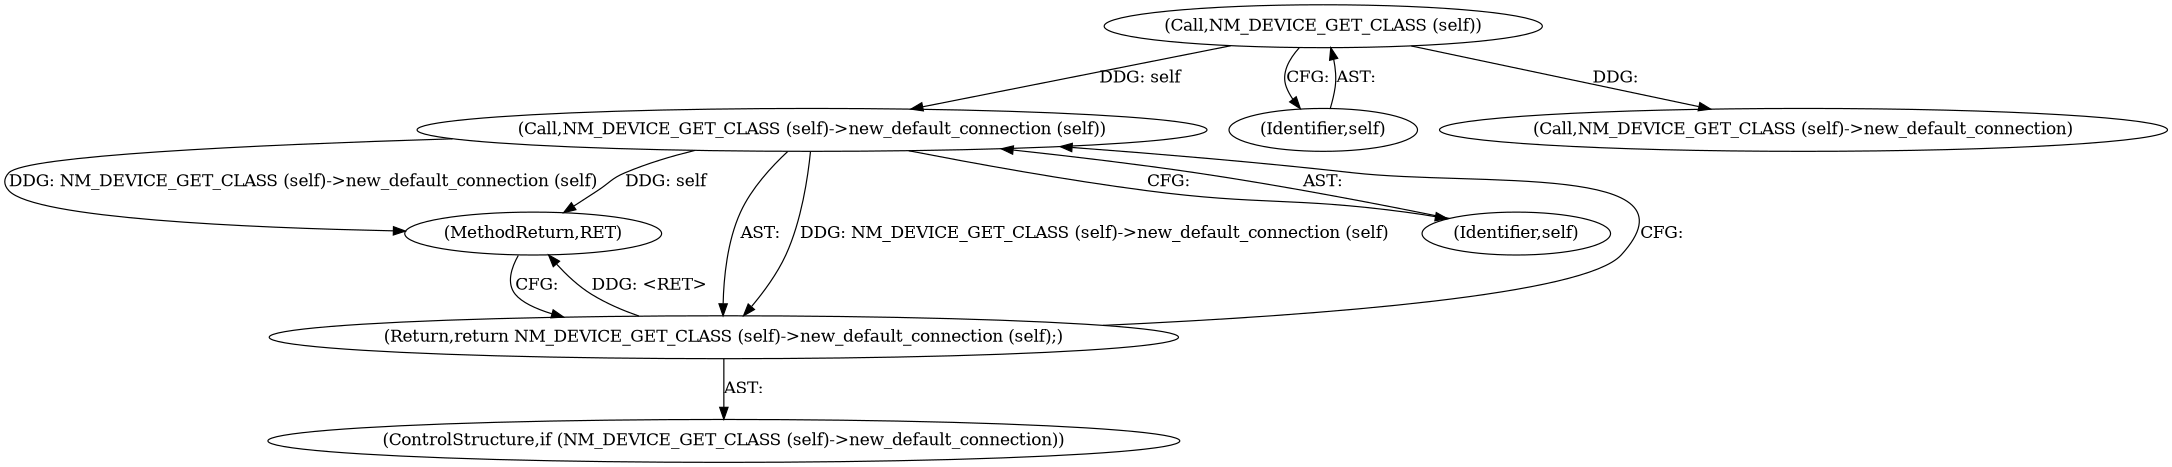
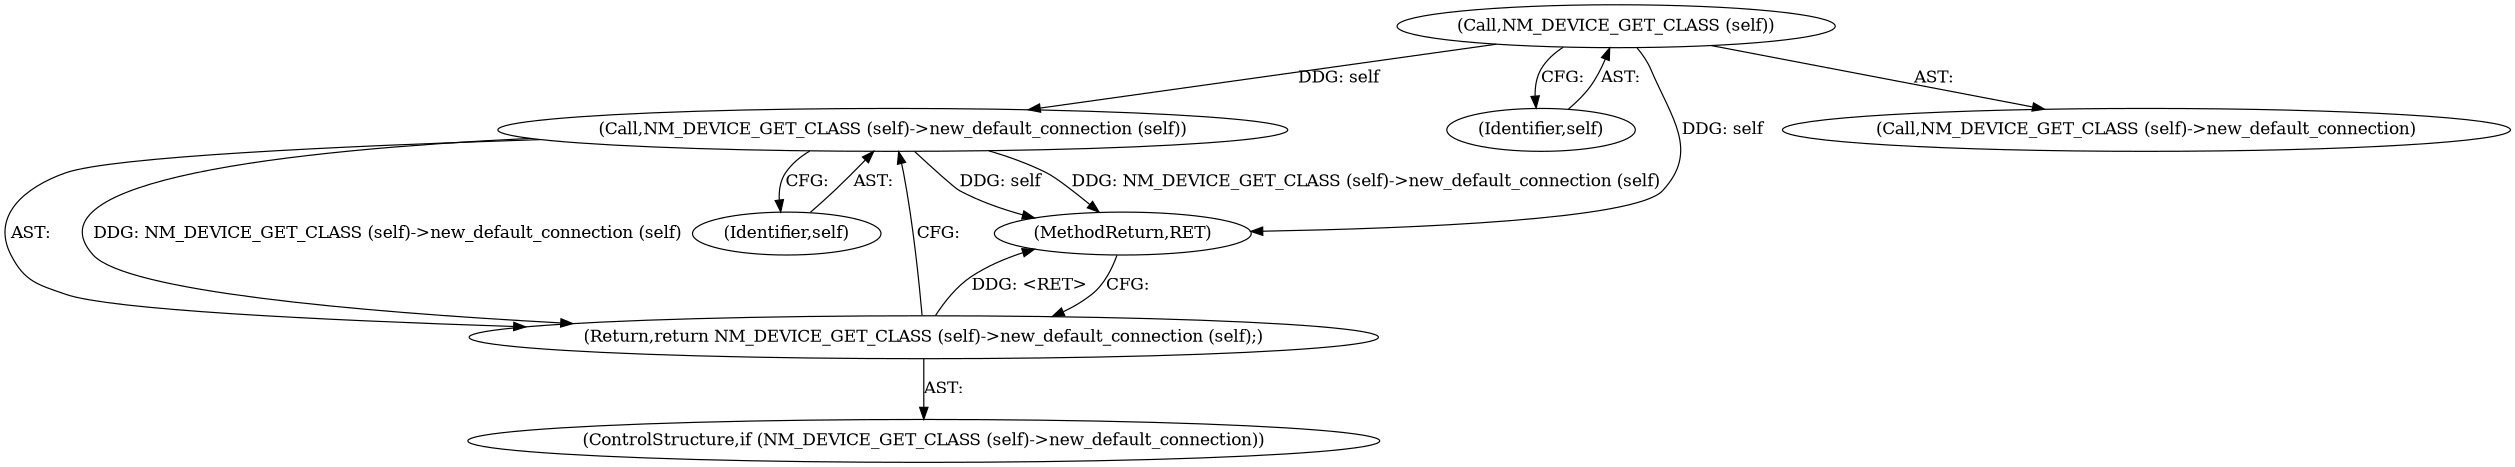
edge "(Call,NM_DEVICE_GET_CLASS (self))" -> "(Call,NM_DEVICE_GET_CLASS (self)->new_default_connection)": label "DDG: " -> "AST: "
edge "(Call,NM_DEVICE_GET_CLASS (self))" -> "(MethodReturn,RET)": added, label "DDG: self"
